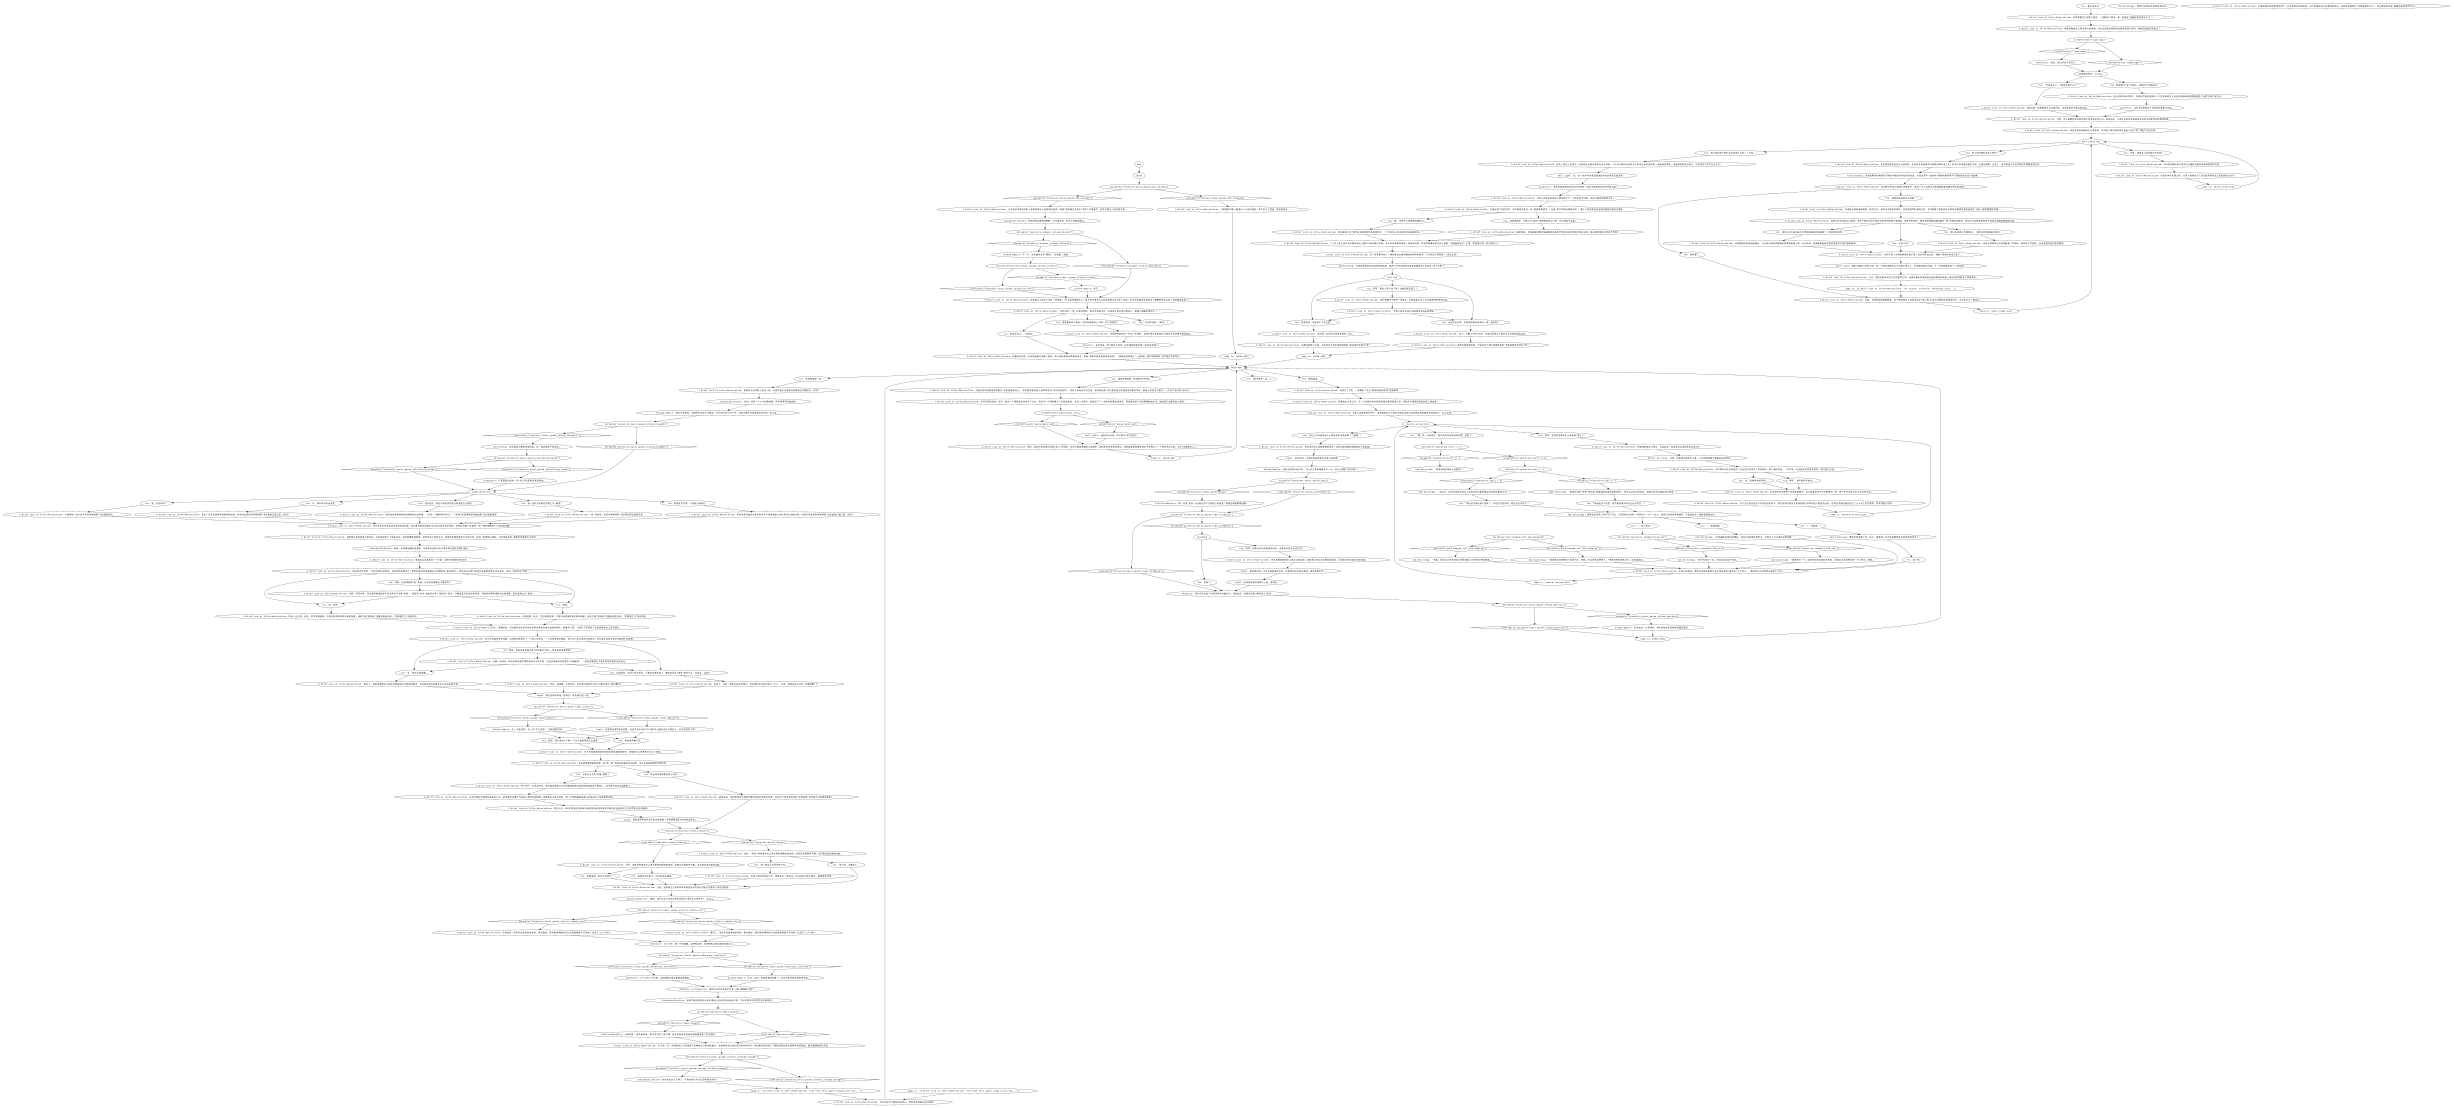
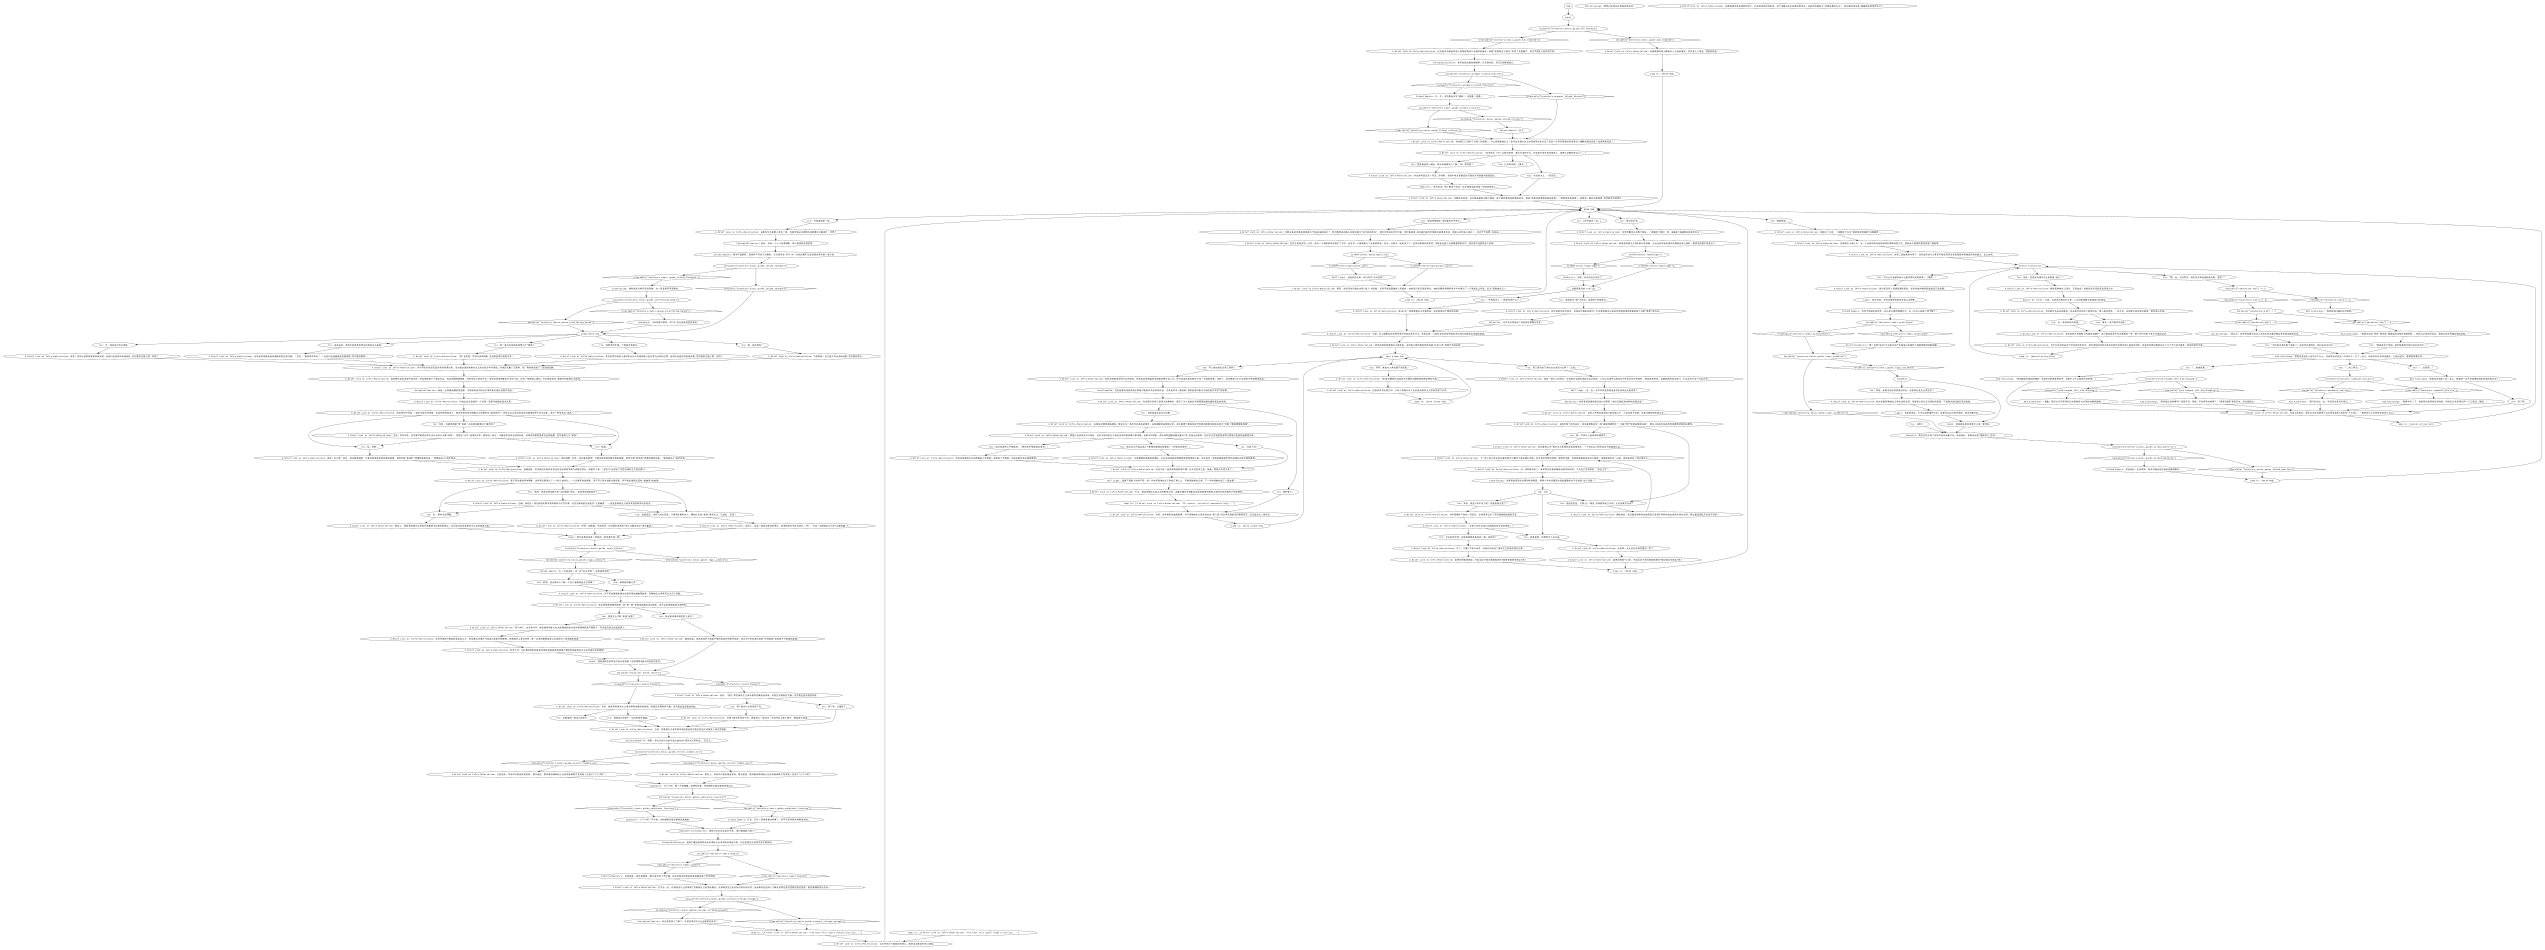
edge "MAIN HUB" -> "You: 看完这本书。": added
edge "last hub" -> "You: 无论是否合理，这种思路都具备美的一面。还有吗？": now "last hub" -> "You: 他的意思是，只要人们*相信*这种建筑屹立不倒，它们就真不会倒？"
edge "logibhub" -> "You: 别想了。": now "logibhub" -> "Logic: 意味着这根本就算不上是一套理论。"
node "Logic: 这套理论很可能有问题，但你可是无论在书上读到什么都会信以为真的人。你不妨就信了吧？": removed
